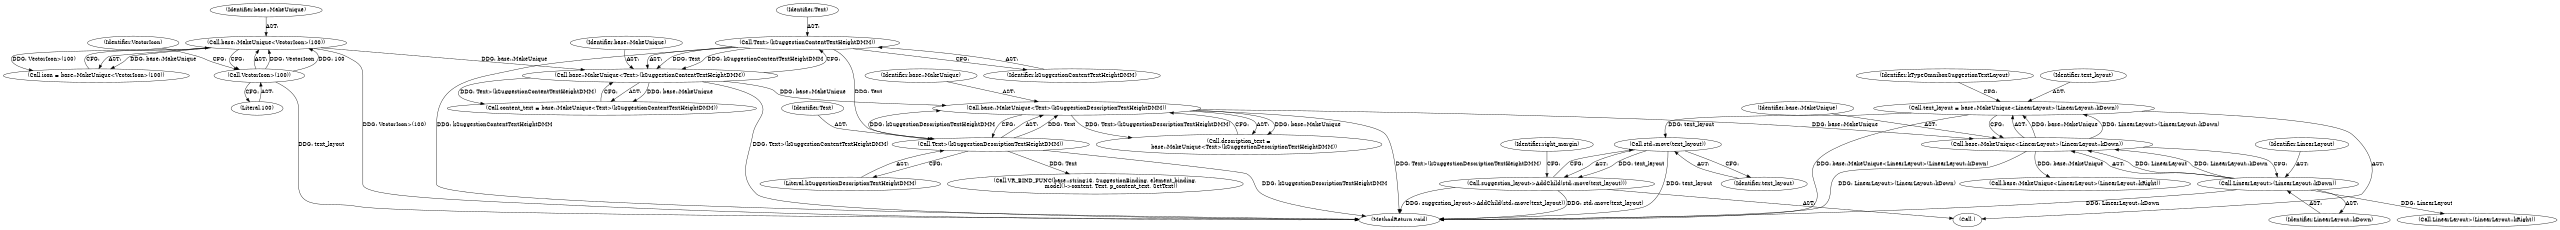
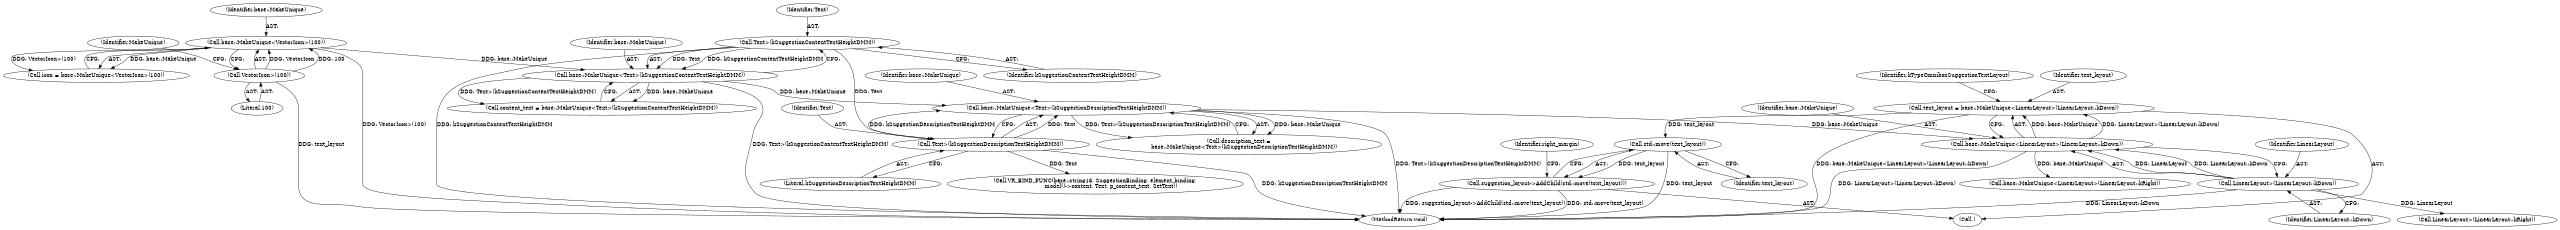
node "(Identifier,VectorIcon)": label "(Identifier,VectorIcon)" -> "(Identifier,MakeUnique)"
edge "(Call,VectorIcon>(100))" -> "(Literal,100)": label "CFG: " -> "AST: "
edge "(Call,LinearLayout>(LinearLayout::kDown))" -> "(Identifier,LinearLayout::kDown)": label "AST: " -> "CFG: "
